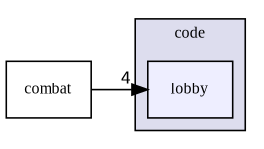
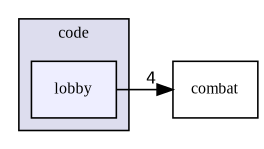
edge "combat" -> "lobby": reversed
